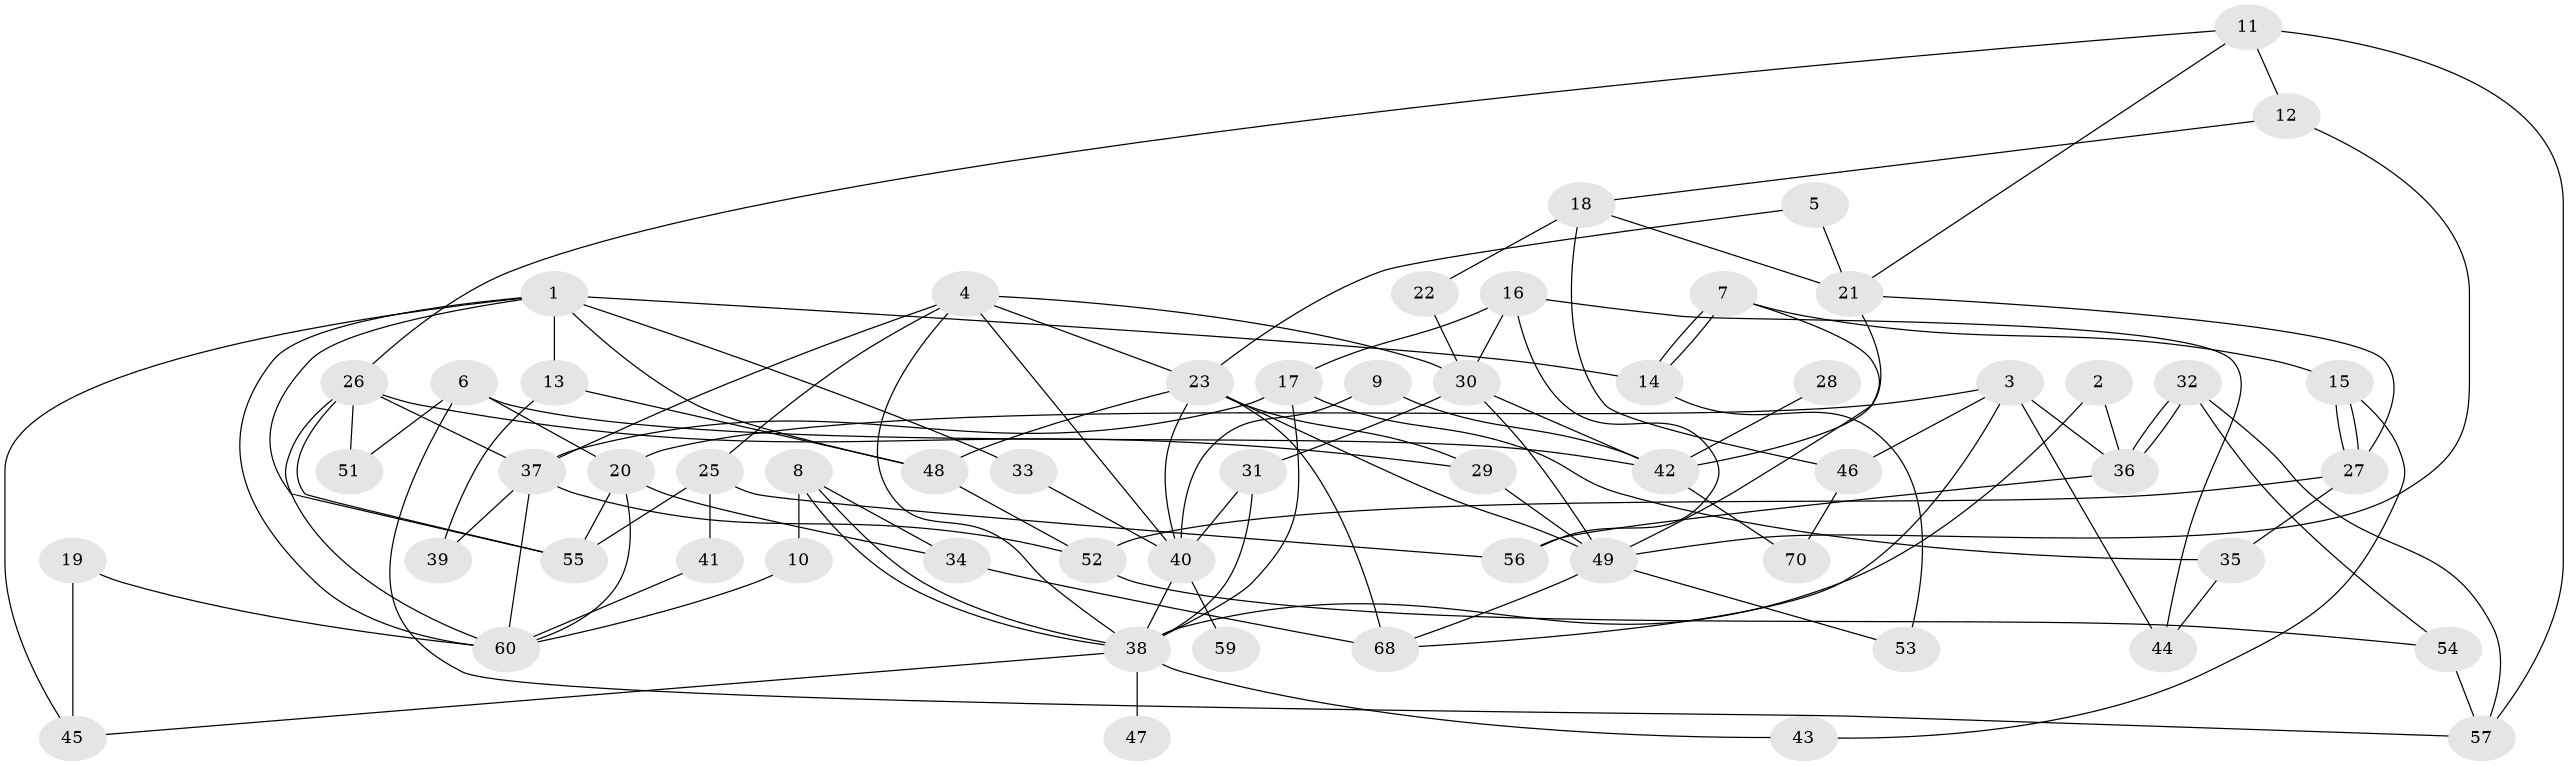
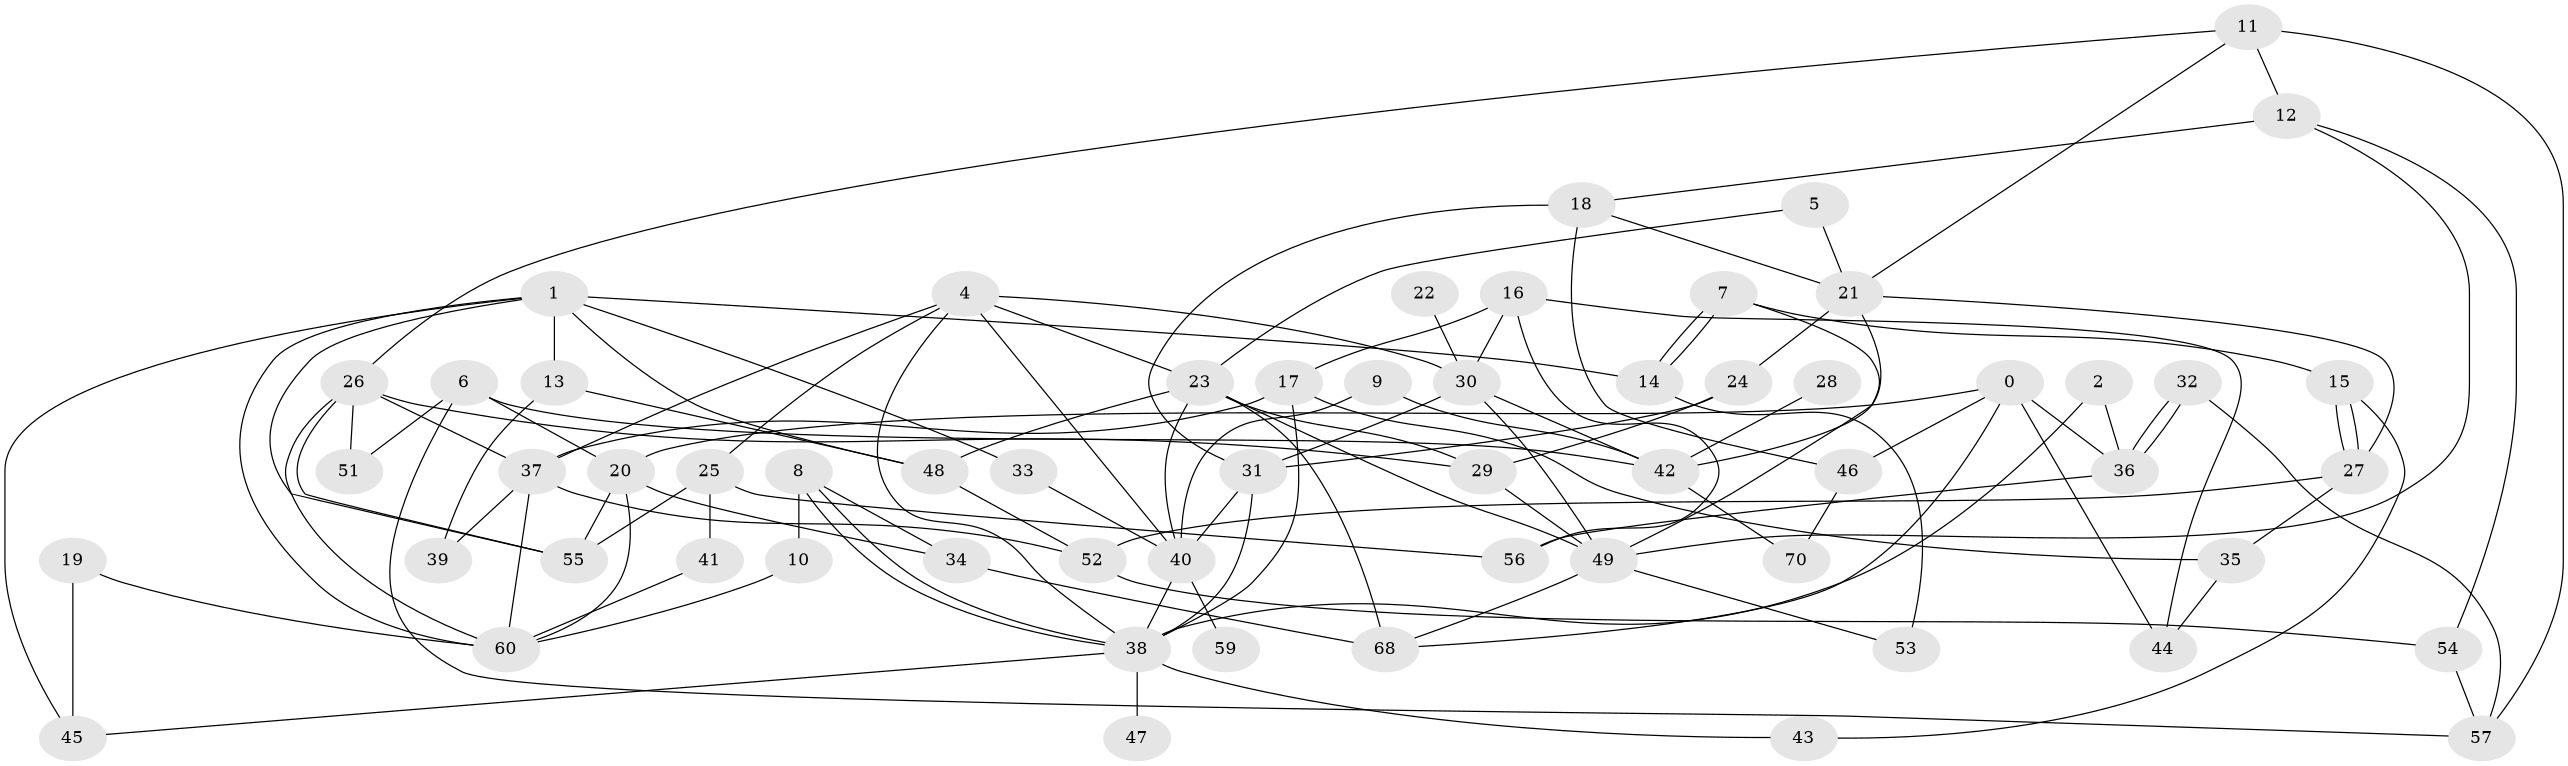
edge "18" -- "22": now "18" -- "31"
node "24": added
node "3": label "3" -> "0"
edge "32" -- "54": now "12" -- "54"
